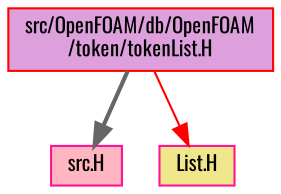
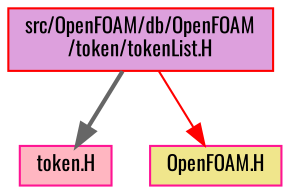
node "src.H": label "src.H" -> "token.H"
node "List.H": label "List.H" -> "OpenFOAM.H"
